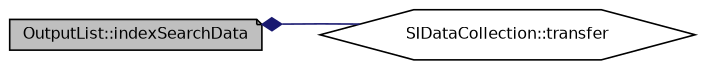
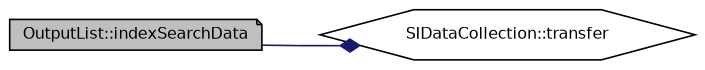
edge "SIDataCollection::transfer" -> "OutputList::indexSearchData": reversed
